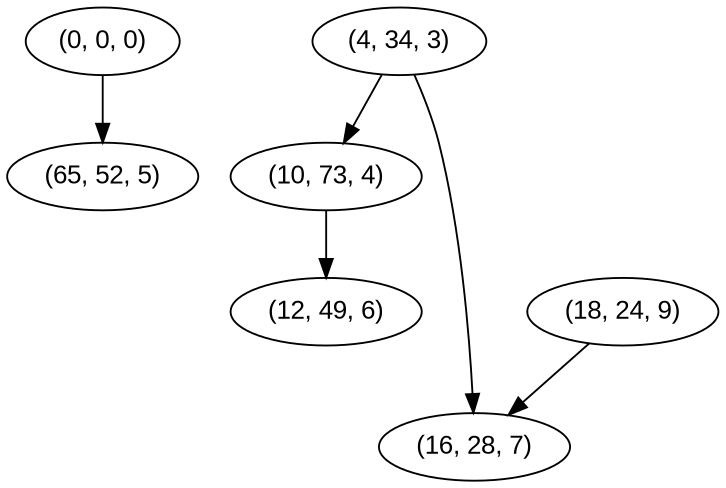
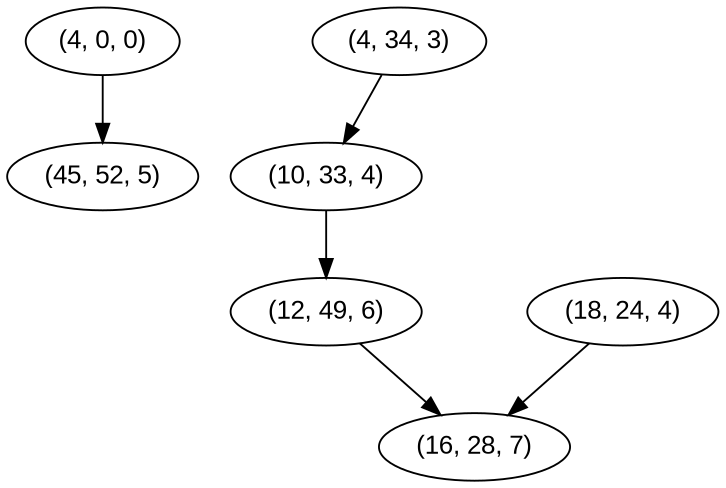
node "(0, 0, 0)": label "(0, 0, 0)" -> "(4, 0, 0)"
node "(65, 52, 5)": label "(65, 52, 5)" -> "(45, 52, 5)"
node "(10, 73, 4)": label "(10, 73, 4)" -> "(10, 33, 4)"
edge "(4, 34, 3)" -> "(16, 28, 7)": now "(12, 49, 6)" -> "(16, 28, 7)"
node "(18, 24, 9)": label "(18, 24, 9)" -> "(18, 24, 4)"
